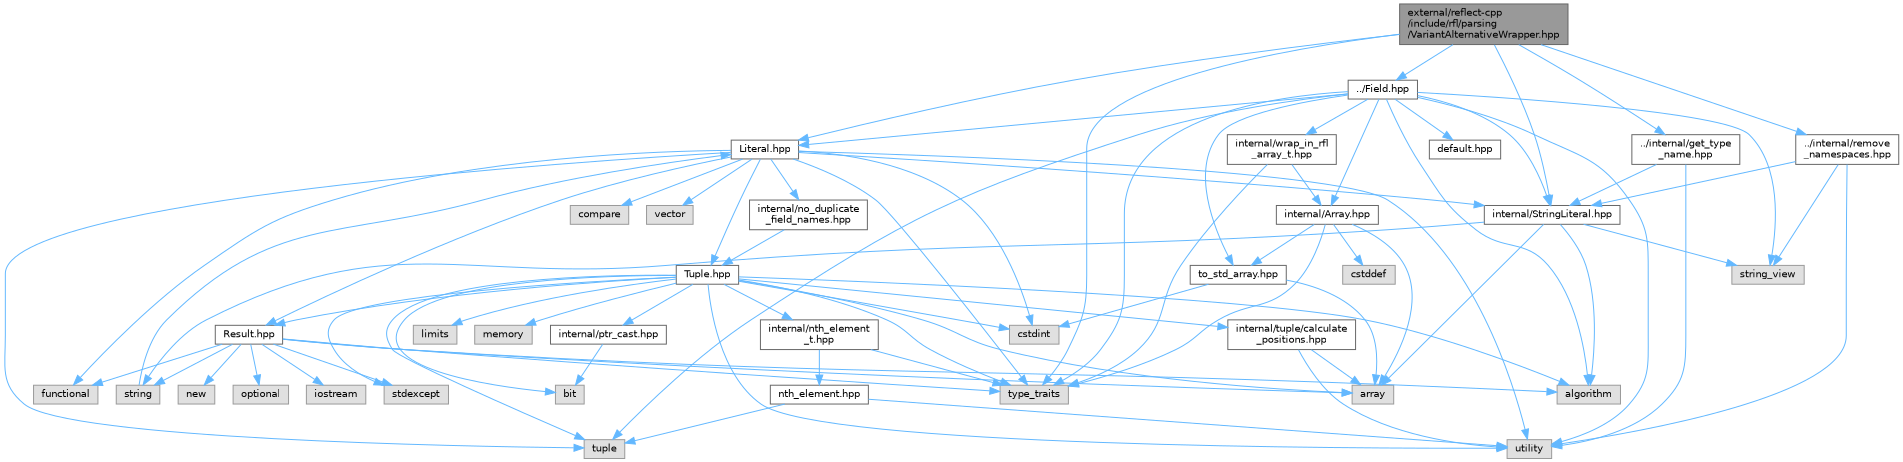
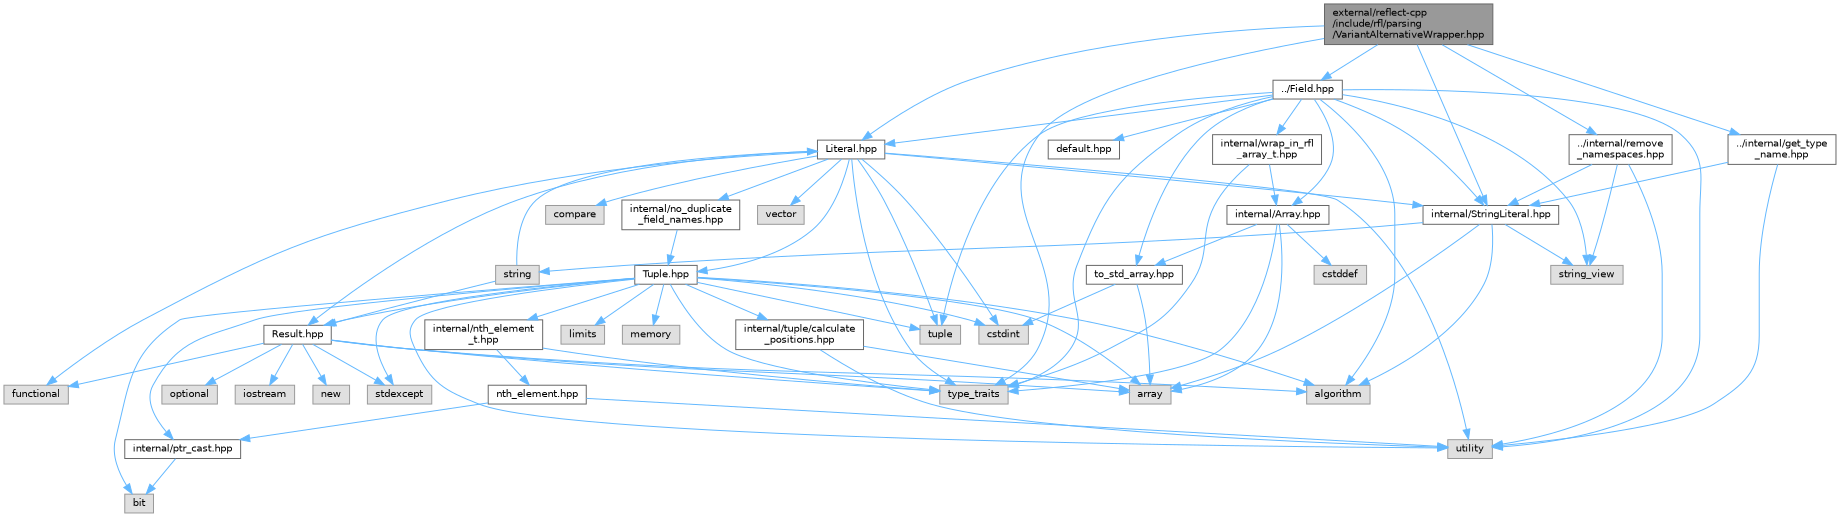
edge "Result.hpp" -> "string": reversed
edge "nth_element.hpp" -> "tuple": now "nth_element.hpp" -> "internal/ptr_cast.hpp"
